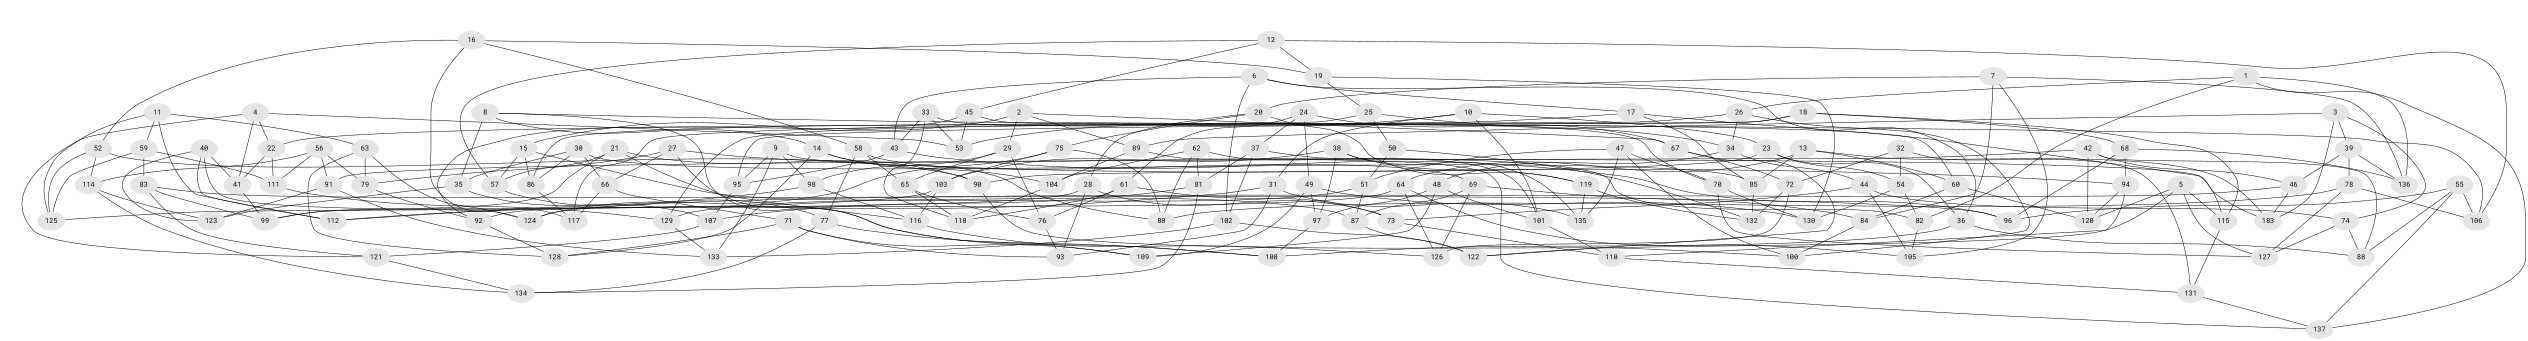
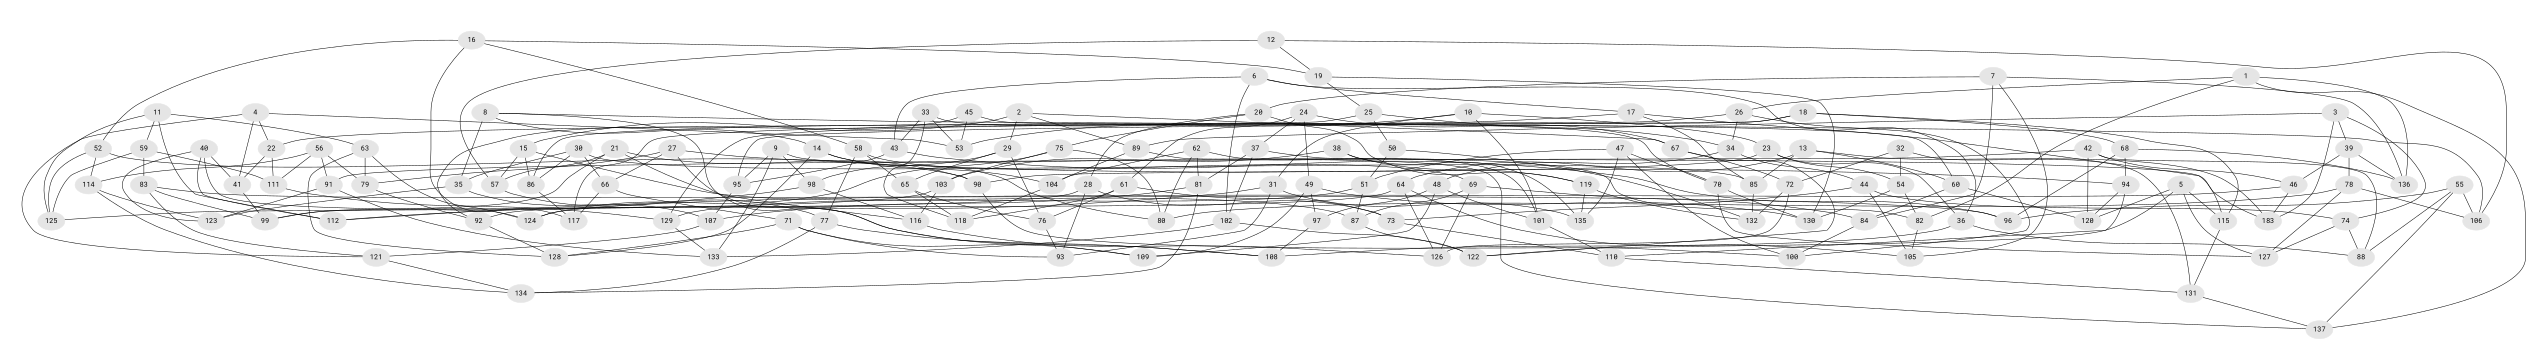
edge "12" -- "45": removed
edge "38" -- "97": removed
